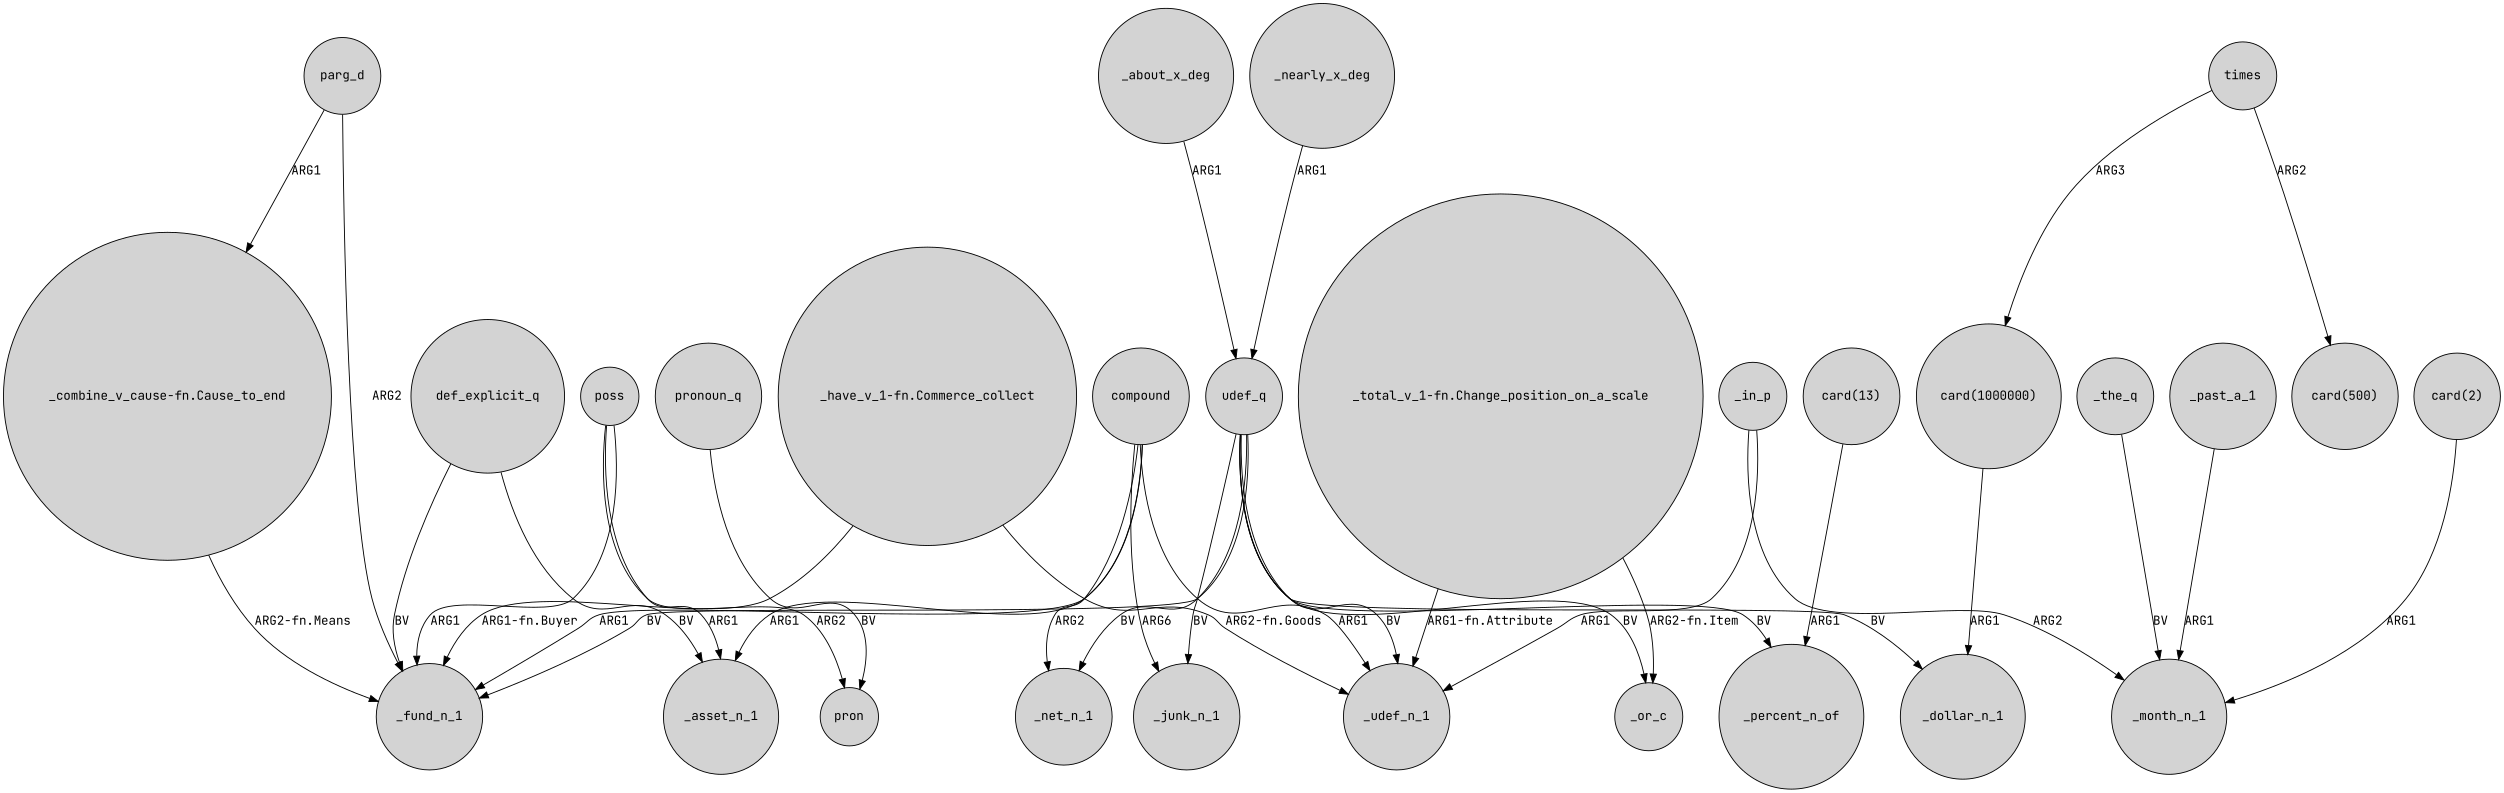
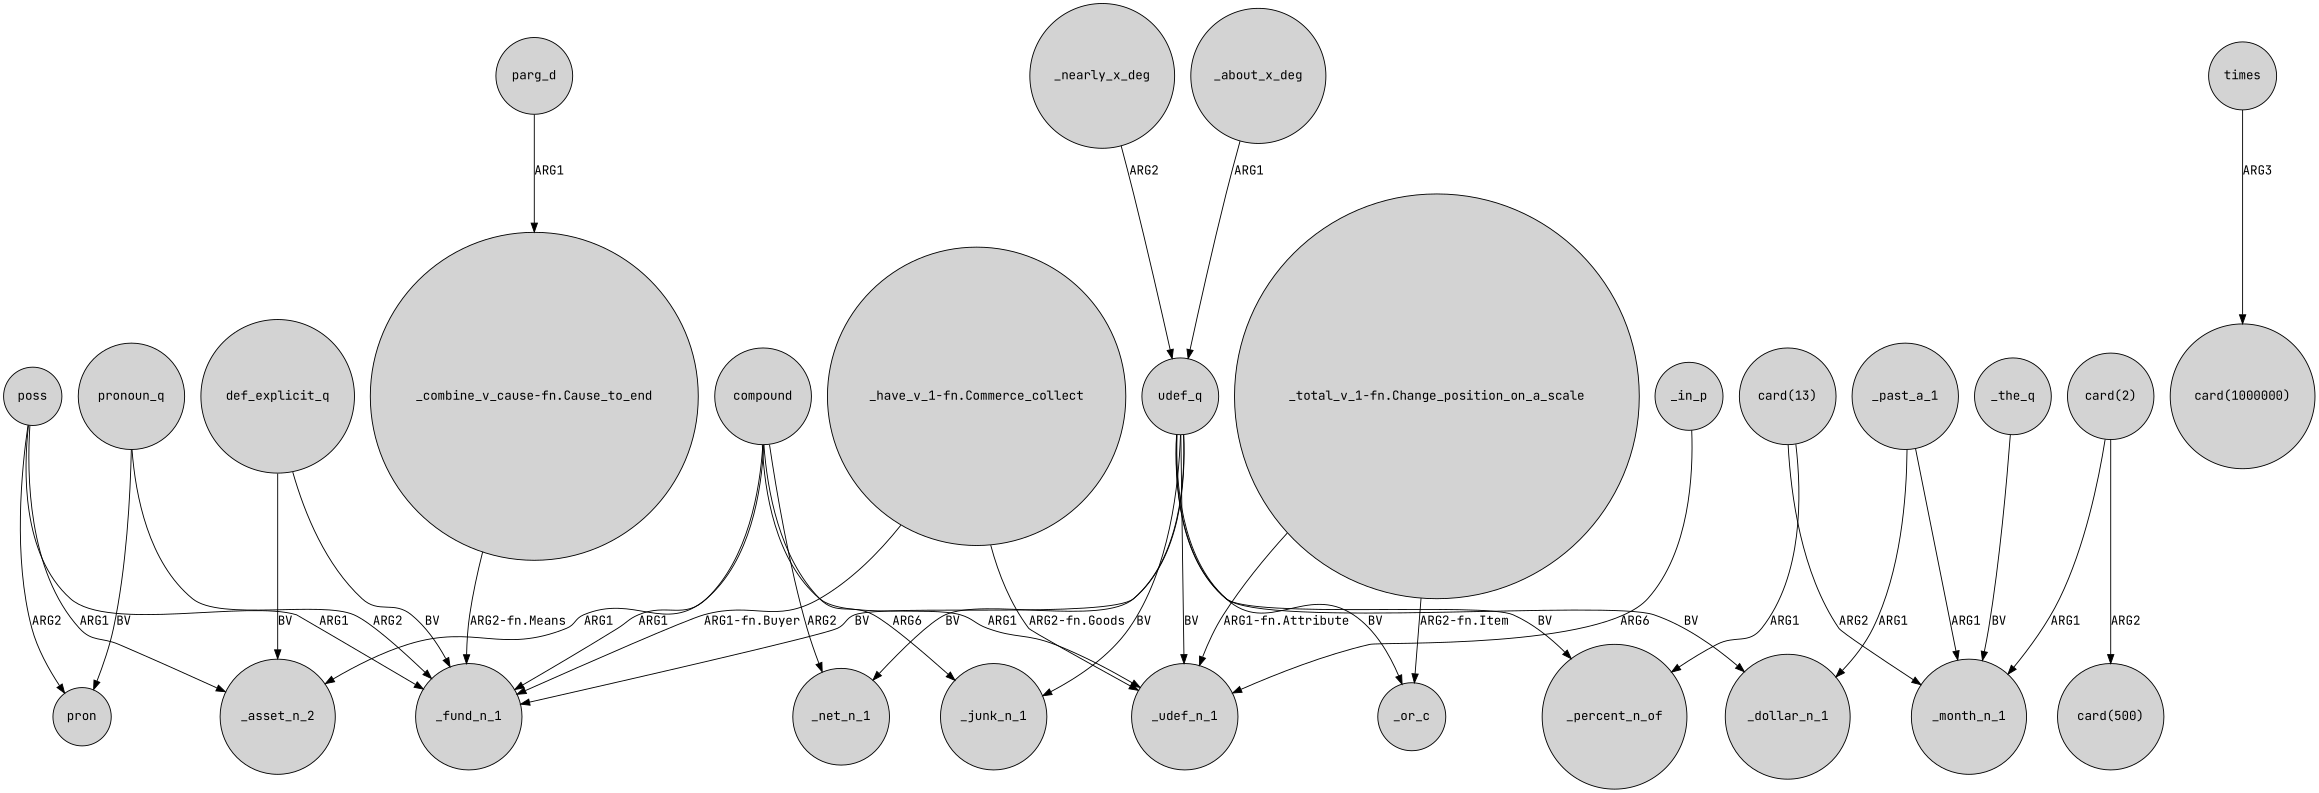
edge "_nearly_x_deg" -> "udef_q": label "ARG1" -> "ARG2"
edge "times" -> "card(500)": now "card(2)" -> "card(500)"
edge "parg_d" -> "_fund_n_1": now "pronoun_q" -> "_fund_n_1"
edge "card(1000000)" -> "_dollar_n_1": now "_past_a_1" -> "_dollar_n_1"
edge "_in_p" -> "_month_n_1": now "card(13)" -> "_month_n_1"
edge "_in_p" -> "_udef_n_1": label "ARG1" -> "ARG6"
node "_asset_n_1": label "_asset_n_1" -> "_asset_n_2"
